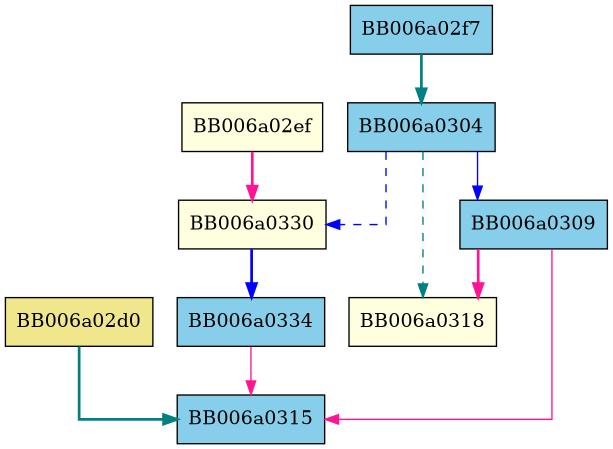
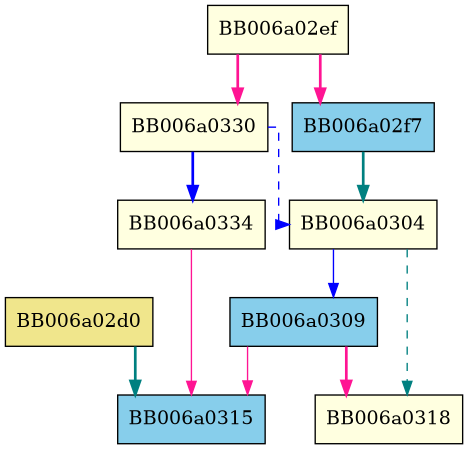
edge "BB006a02ef" -> "BB006a02f7": added
node "BB006a0304": fillcolor skyblue -> lightyellow
edge "BB006a0304" -> "BB006a0330": reversed
node "BB006a0334": fillcolor skyblue -> lightyellow
